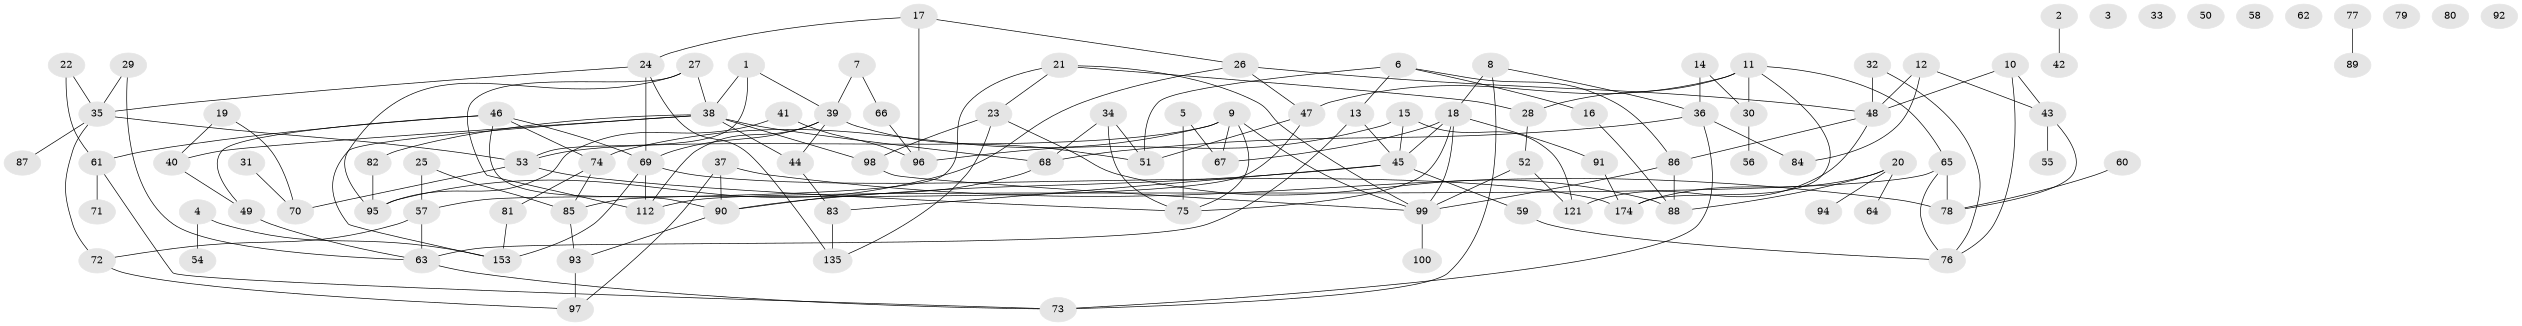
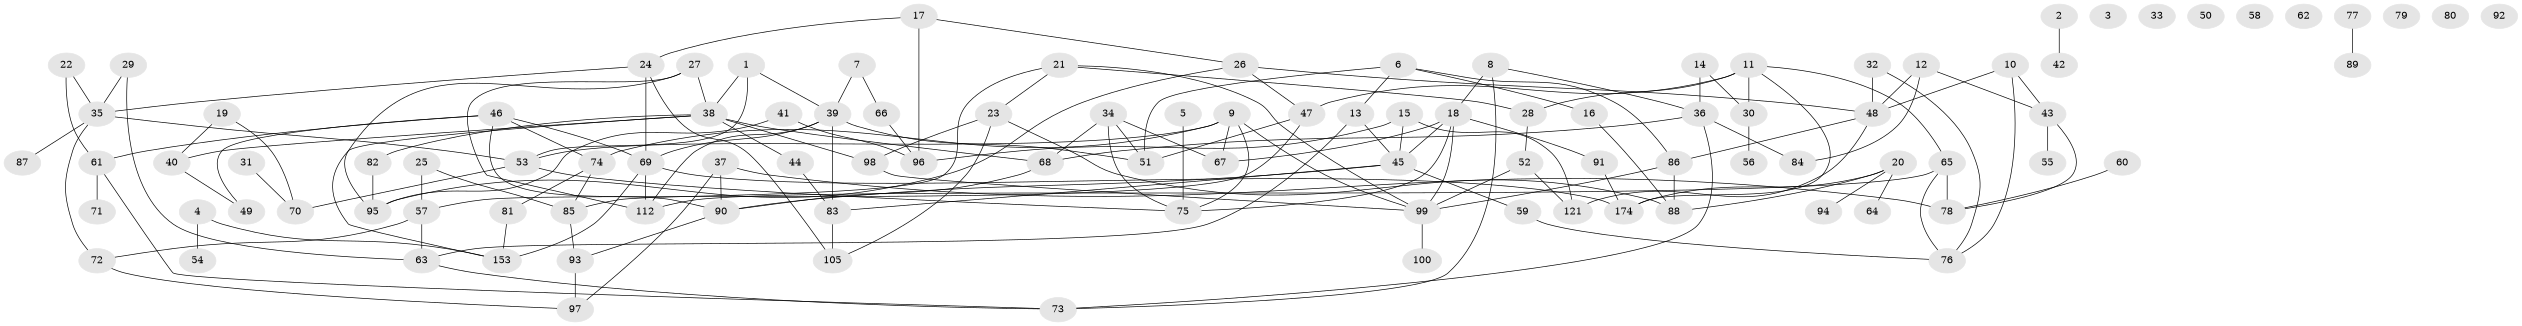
edge "39" -- "44": now "39" -- "83"
edge "5" -- "67": now "34" -- "67"
edge "49" -- "63": removed
node "135": label "135" -> "105"
